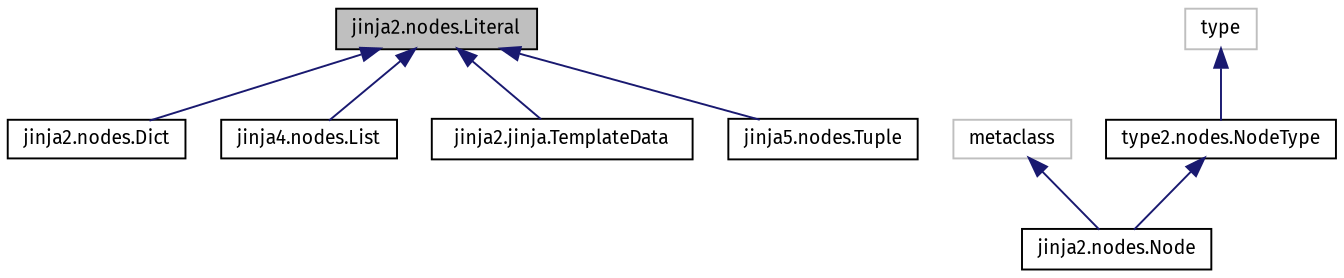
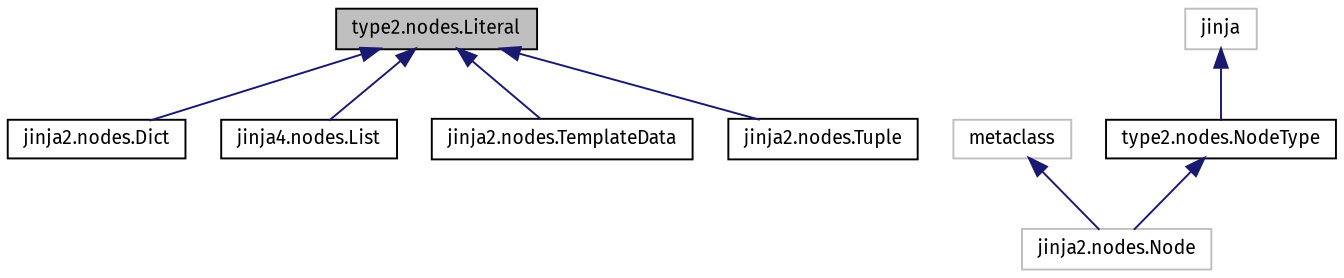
node "jinja2.nodes.Literal": label "jinja2.nodes.Literal" -> "type2.nodes.Literal"
node "type": label "type" -> "jinja"
node "jinja2.jinja.TemplateData": label "jinja2.jinja.TemplateData" -> "jinja2.nodes.TemplateData"
node "jinja5.nodes.Tuple": label "jinja5.nodes.Tuple" -> "jinja2.nodes.Tuple"
node "jinja2.nodes.Node": color black -> grey75
